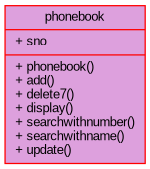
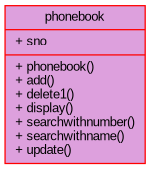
node "phonebook": text "+ delete7()" -> "+ delete1()"
